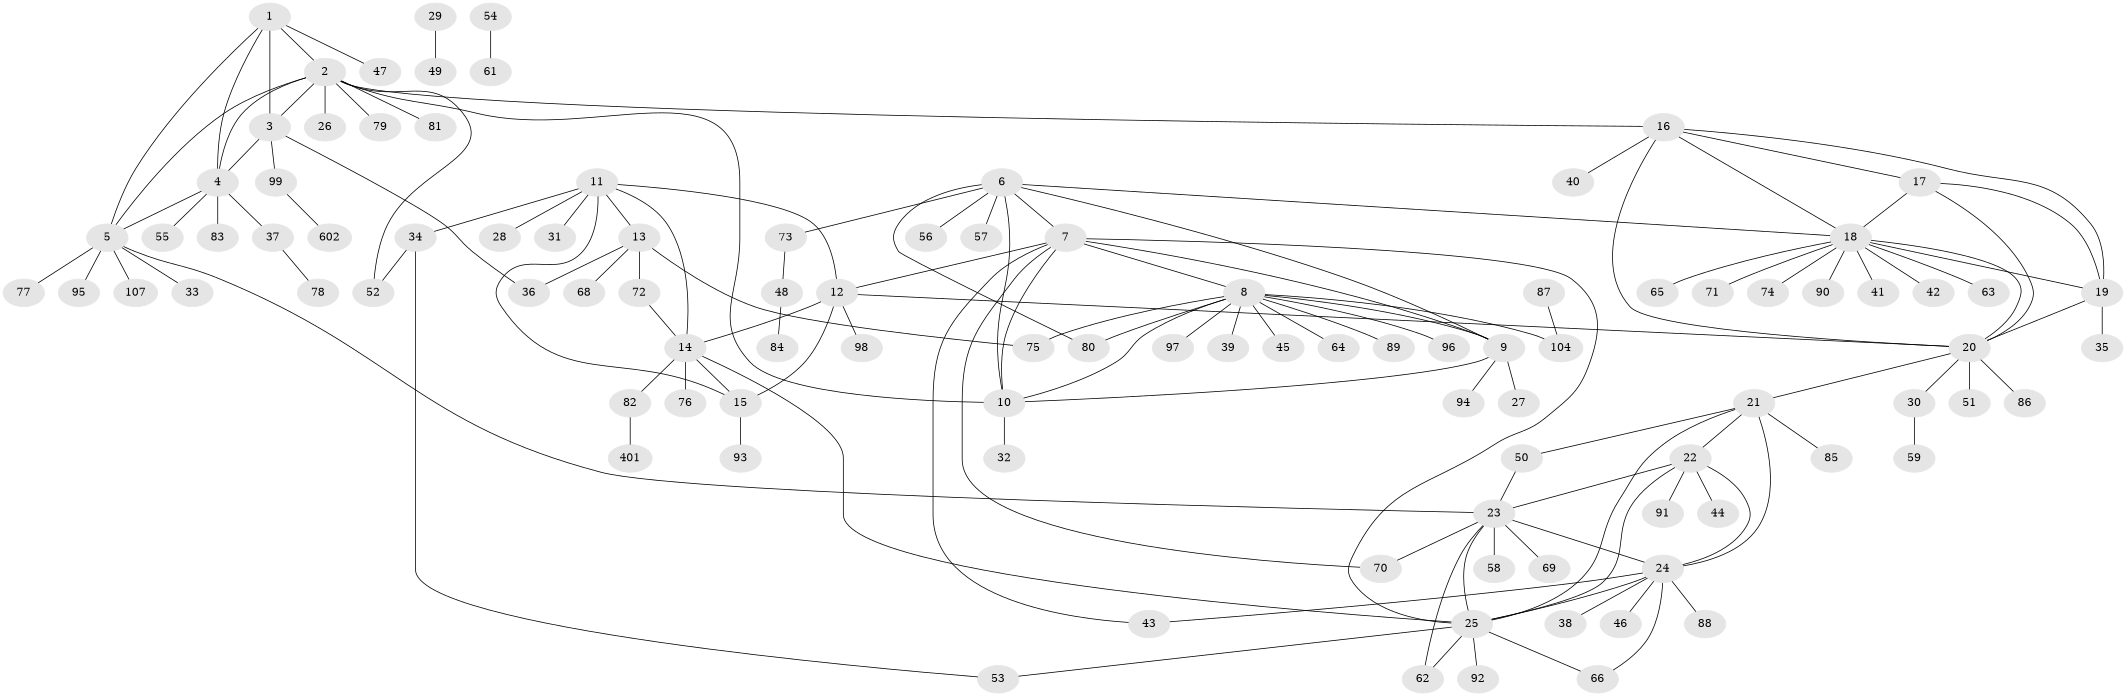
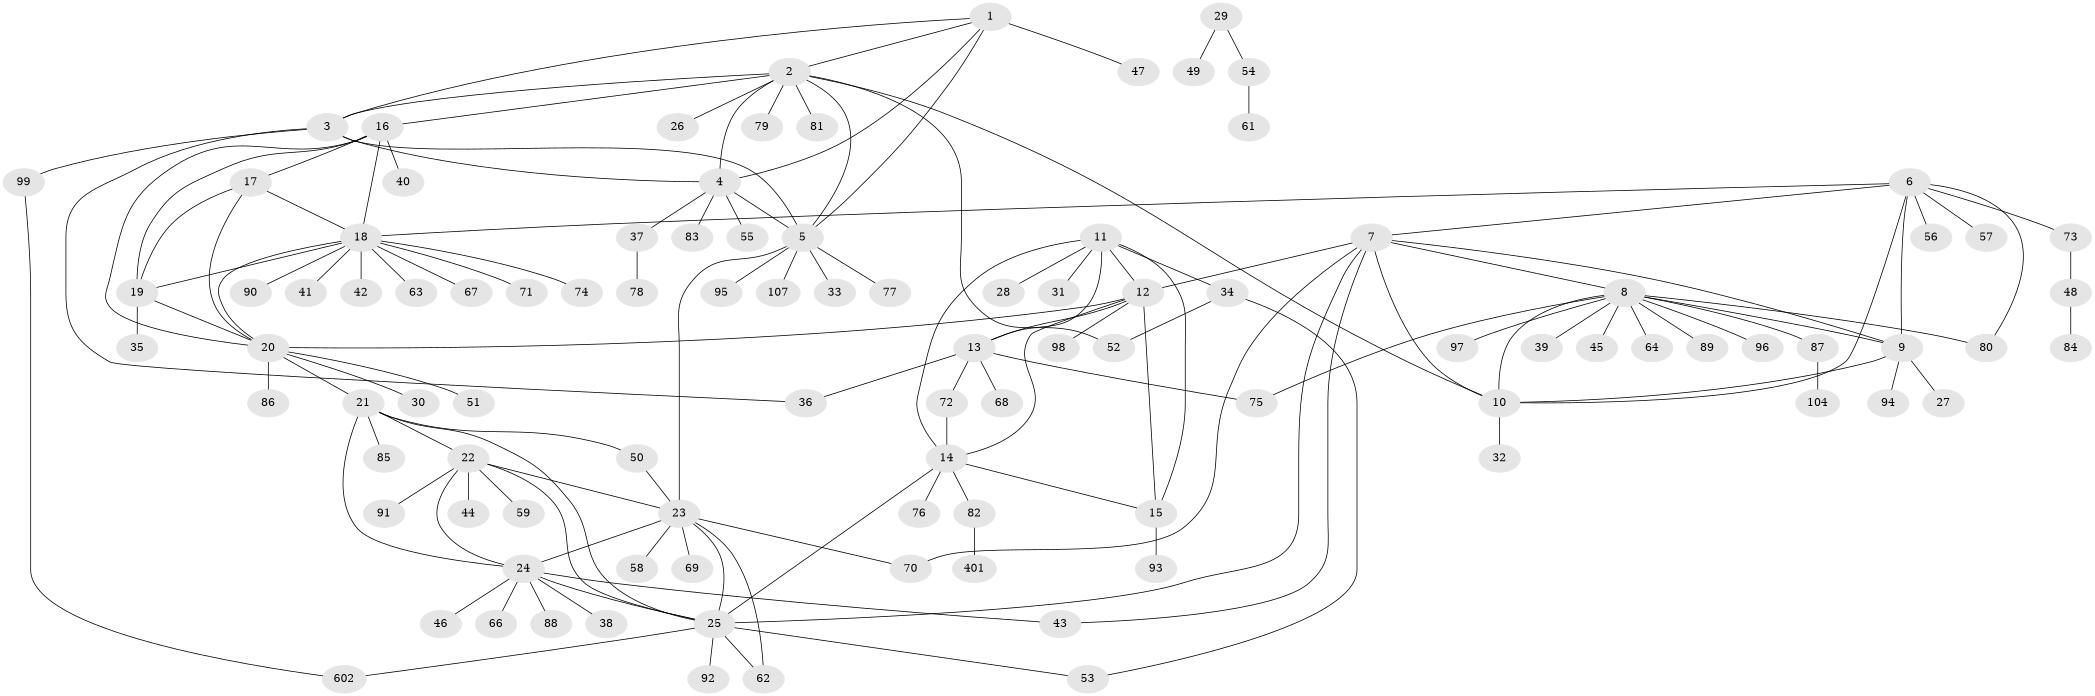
edge "29" -- "54": added
edge "3" -- "5": added
node "65": label "65" -> "67"
edge "8" -- "104": now "8" -- "87"
edge "12" -- "13": added
edge "30" -- "59": now "22" -- "59"
edge "25" -- "66": now "25" -- "602"
